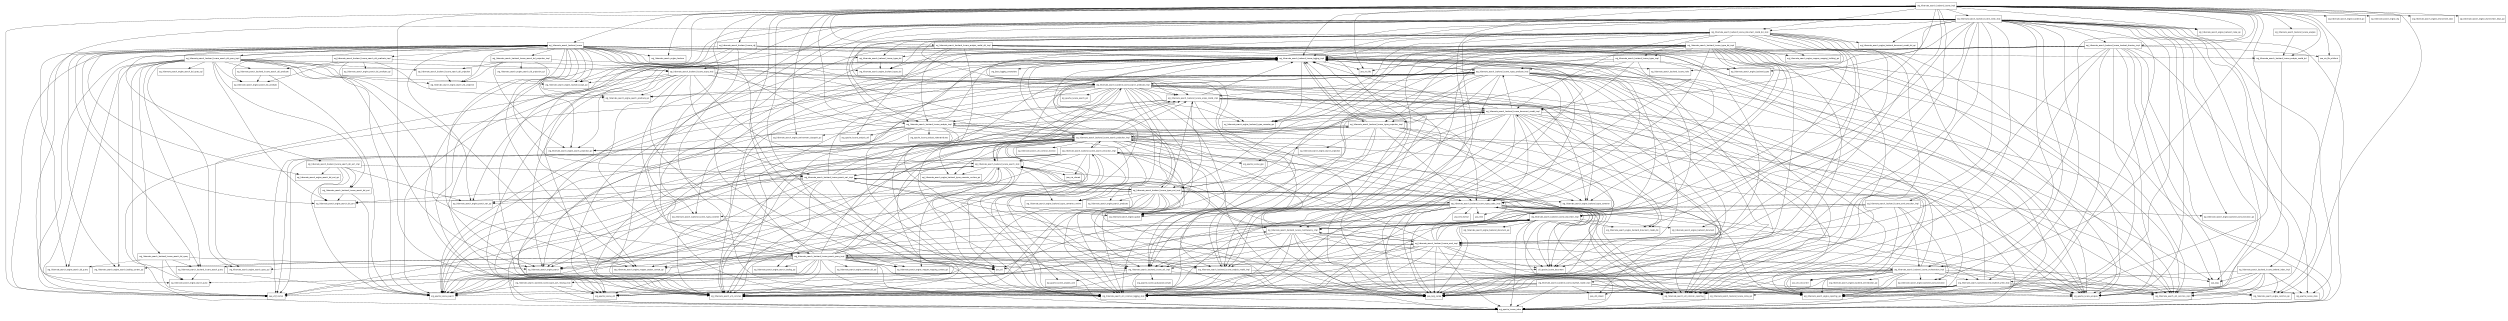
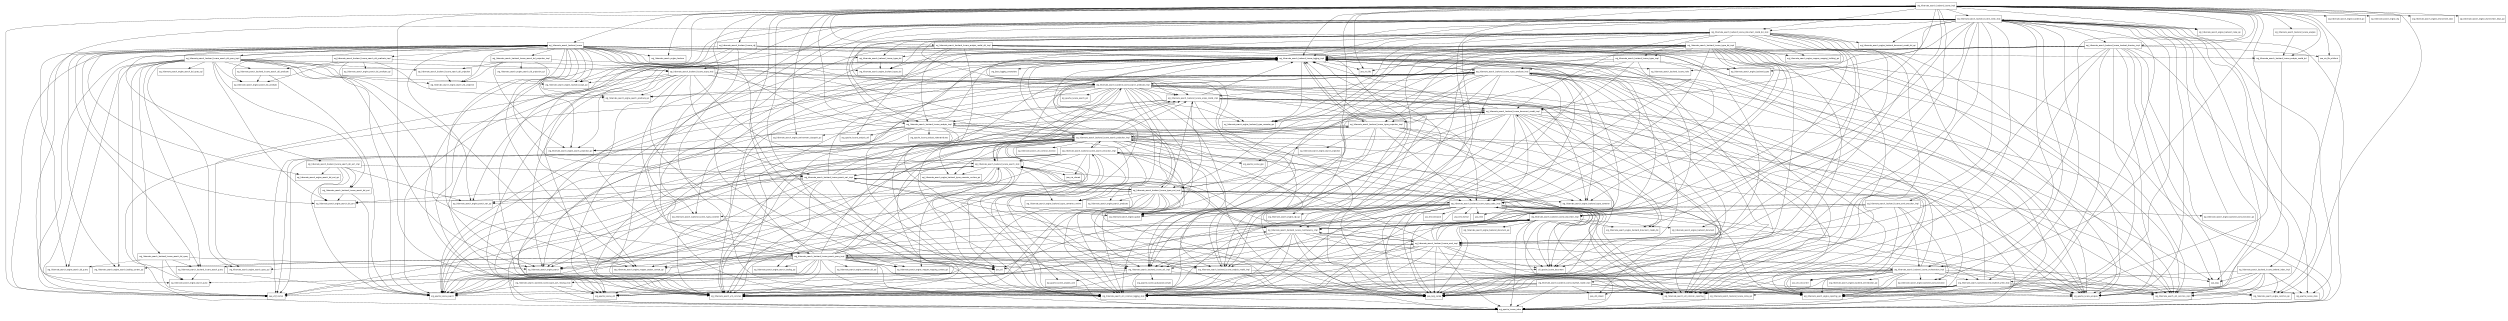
edge "org_hibernate_search_backend_lucene_index_impl" -> "org_hibernate_search_engine_backend_work_execution_spi": reversed
edge "org_hibernate_search_backend_lucene_document_model_impl" -> "org_hibernate_search_backend_lucene_types_predicate_impl": now "java_time_format" -> "org_hibernate_search_backend_lucene_types_predicate_impl"
node "org_hibernate_search_engine_cfg_spi": added
node "java_time_temporal": added
